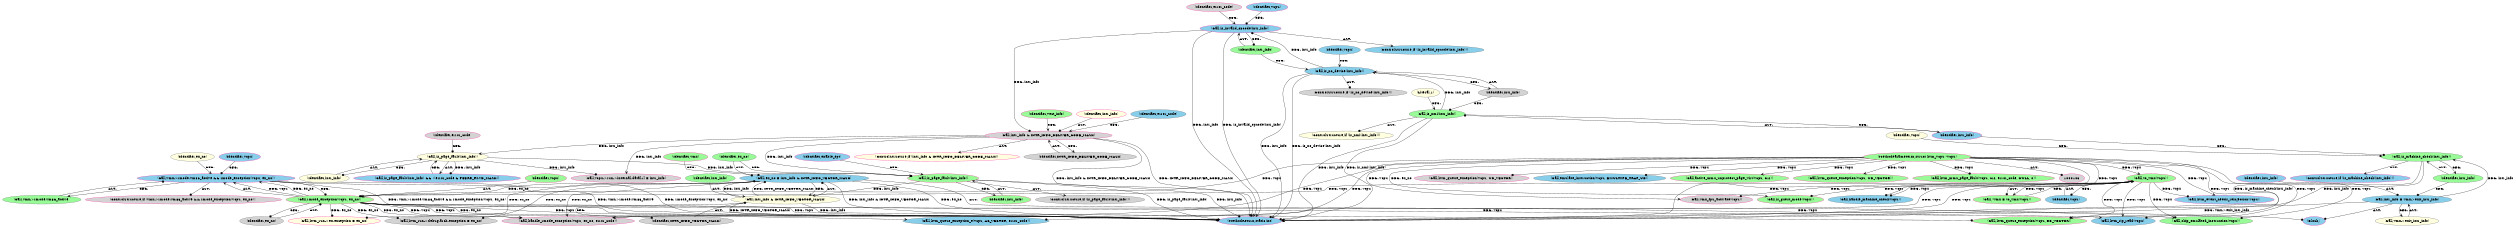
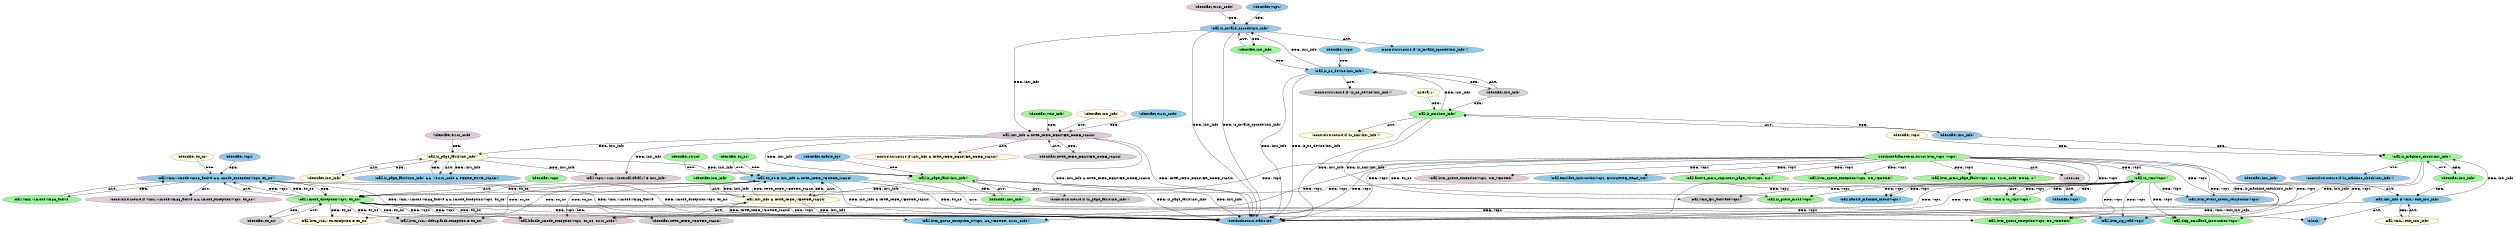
node "(Identifier,vmx)": label "(Identifier,vmx)" -> "(Identifier,struct)"
edge "(Call,to_vmx(vcpu))" -> "(Call,kvm_event_needs_reinjection(vcpu))": arrowhead dot -> vee
node "(Call,vmx_fpu_activate(vcpu))": color deeppink -> gray40
